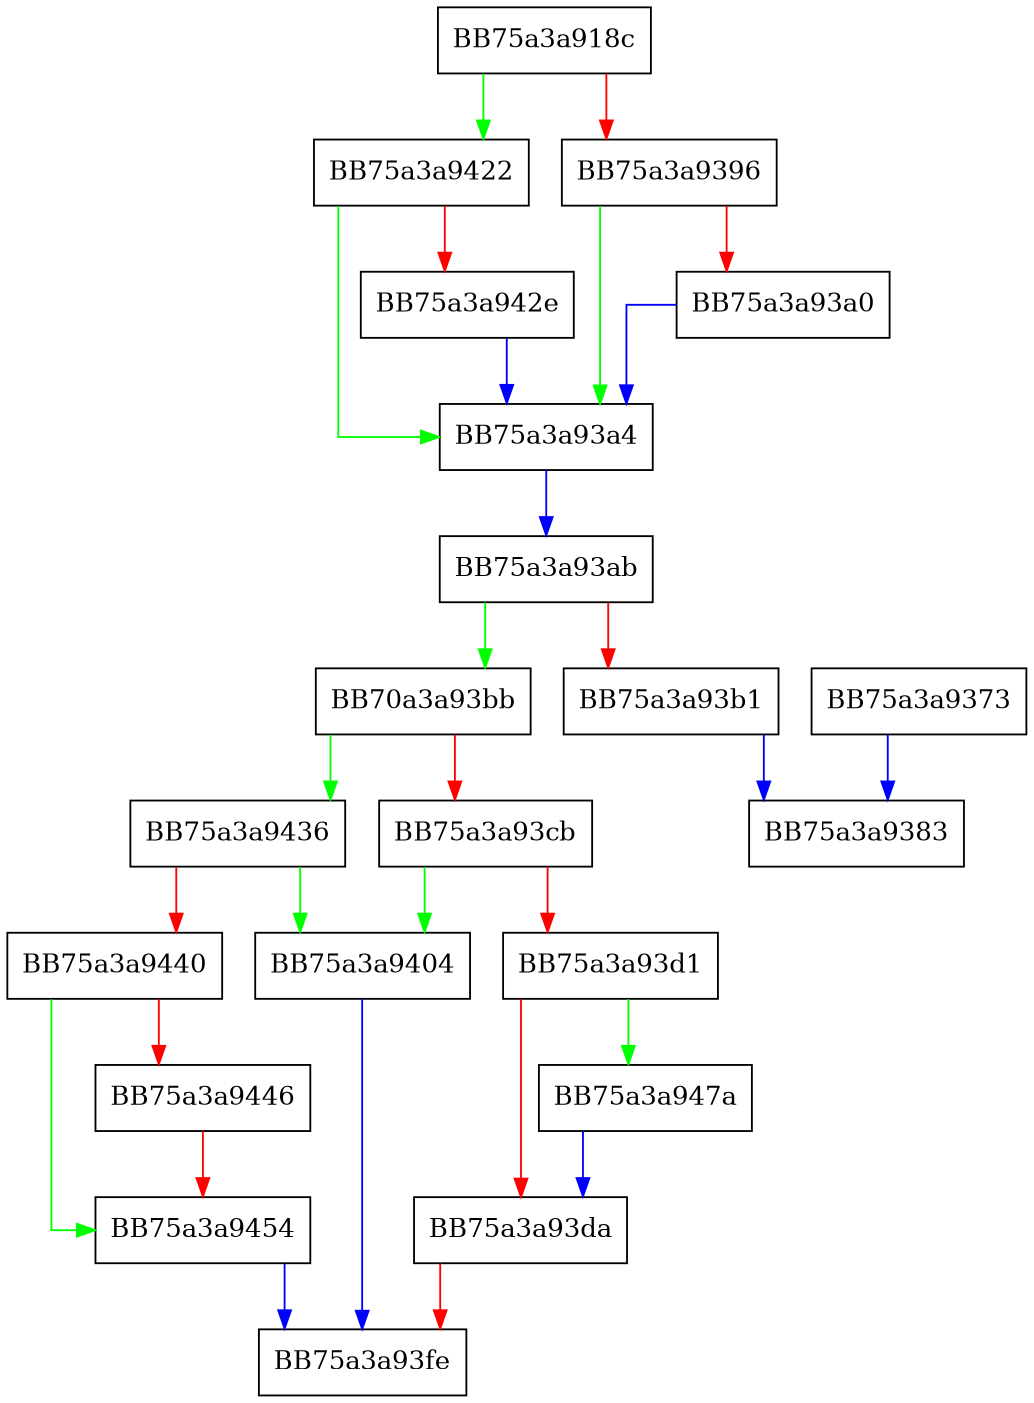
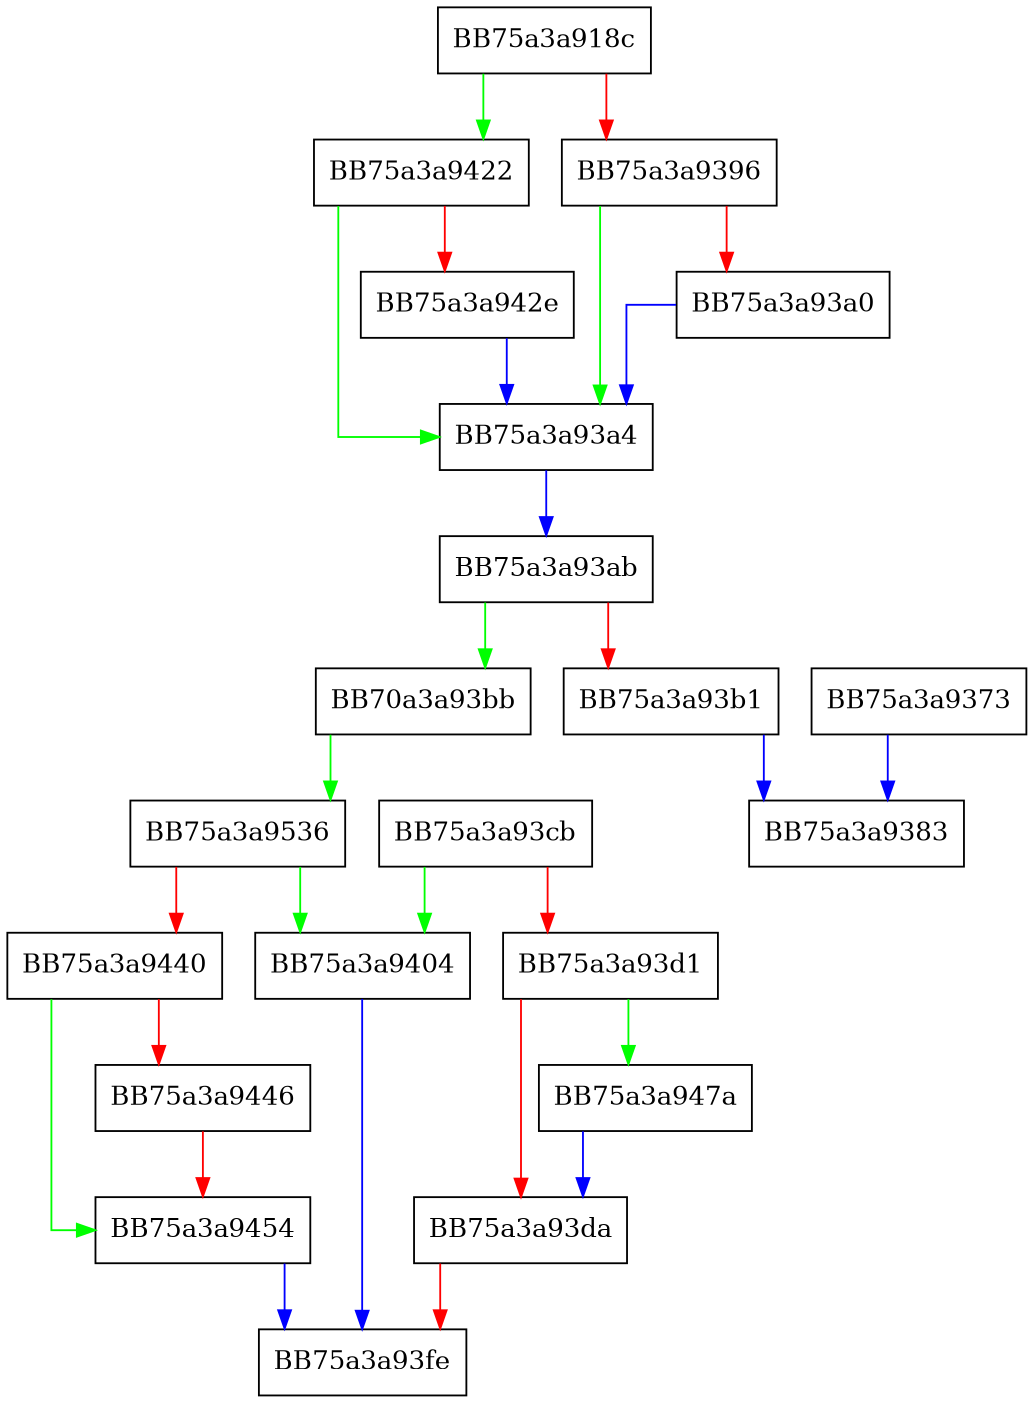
edge "BB70a3a93bb" -> "BB75a3a93cb": removed
node "BB75a3a9436": label "BB75a3a9436" -> "BB75a3a9536"
